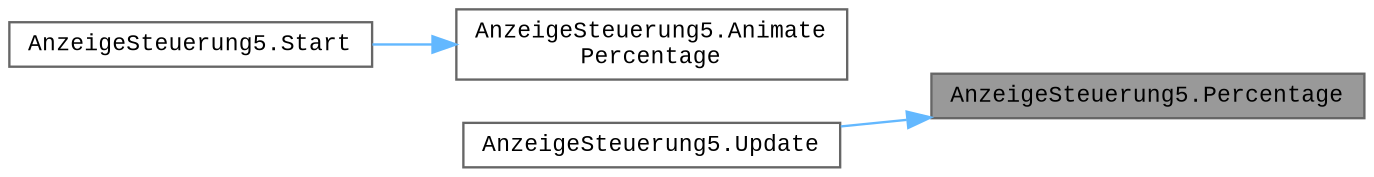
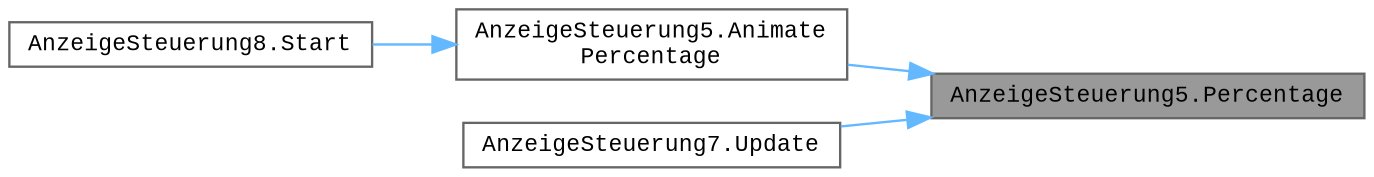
node "AnzeigeSteuerung5.Start": label "AnzeigeSteuerung5.Start" -> "AnzeigeSteuerung8.Start"
edge "AnzeigeSteuerung5.Animate Percentage" -> "AnzeigeSteuerung5.Percentage": added
node "AnzeigeSteuerung5.Update": label "AnzeigeSteuerung5.Update" -> "AnzeigeSteuerung7.Update"
